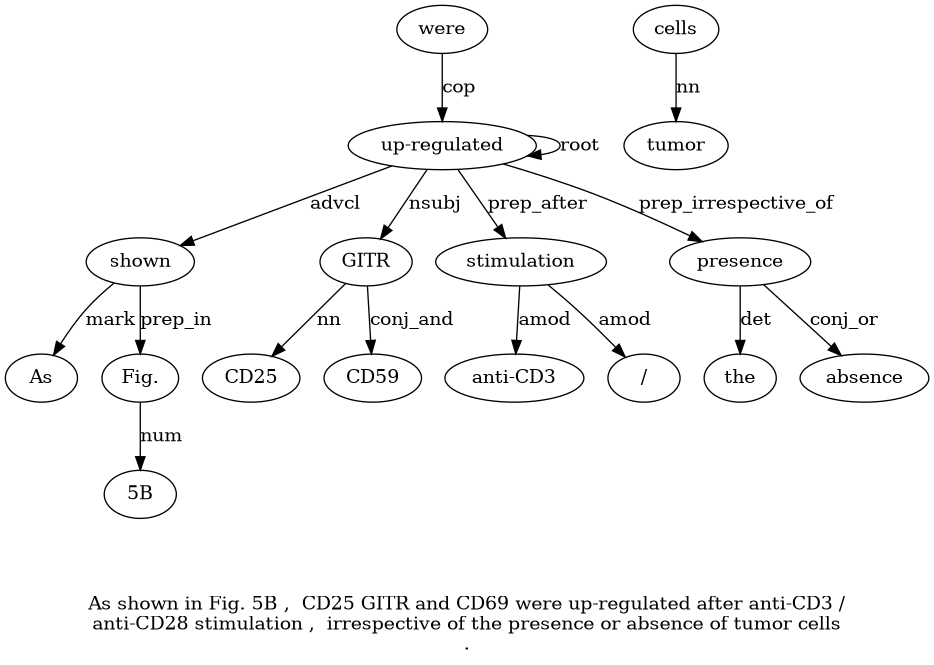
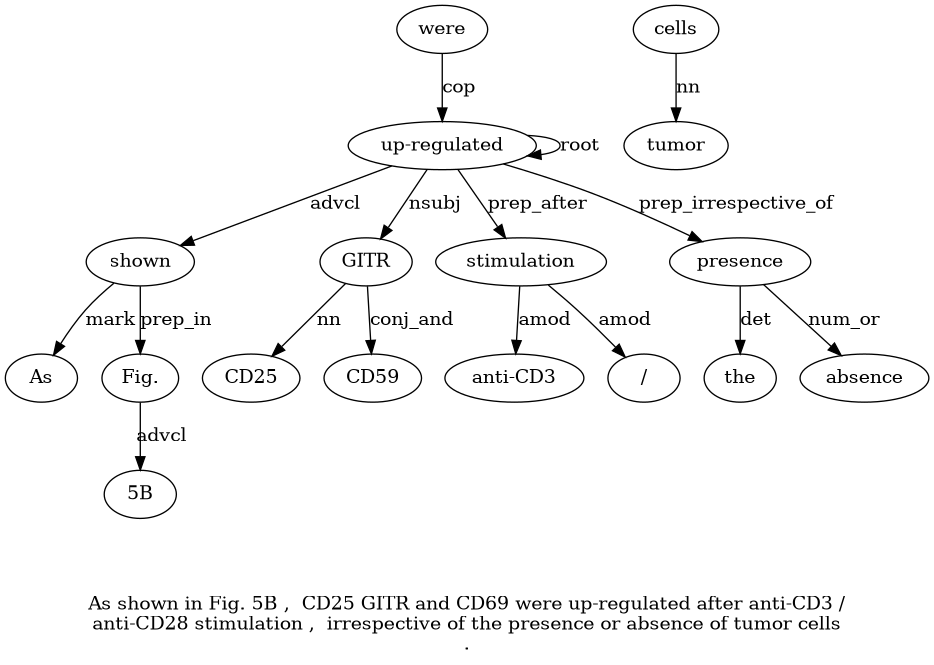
edge "presence" -> "absence": label "conj_or" -> "num_or"
edge "Fig." -> "5B": label "num" -> "advcl"
